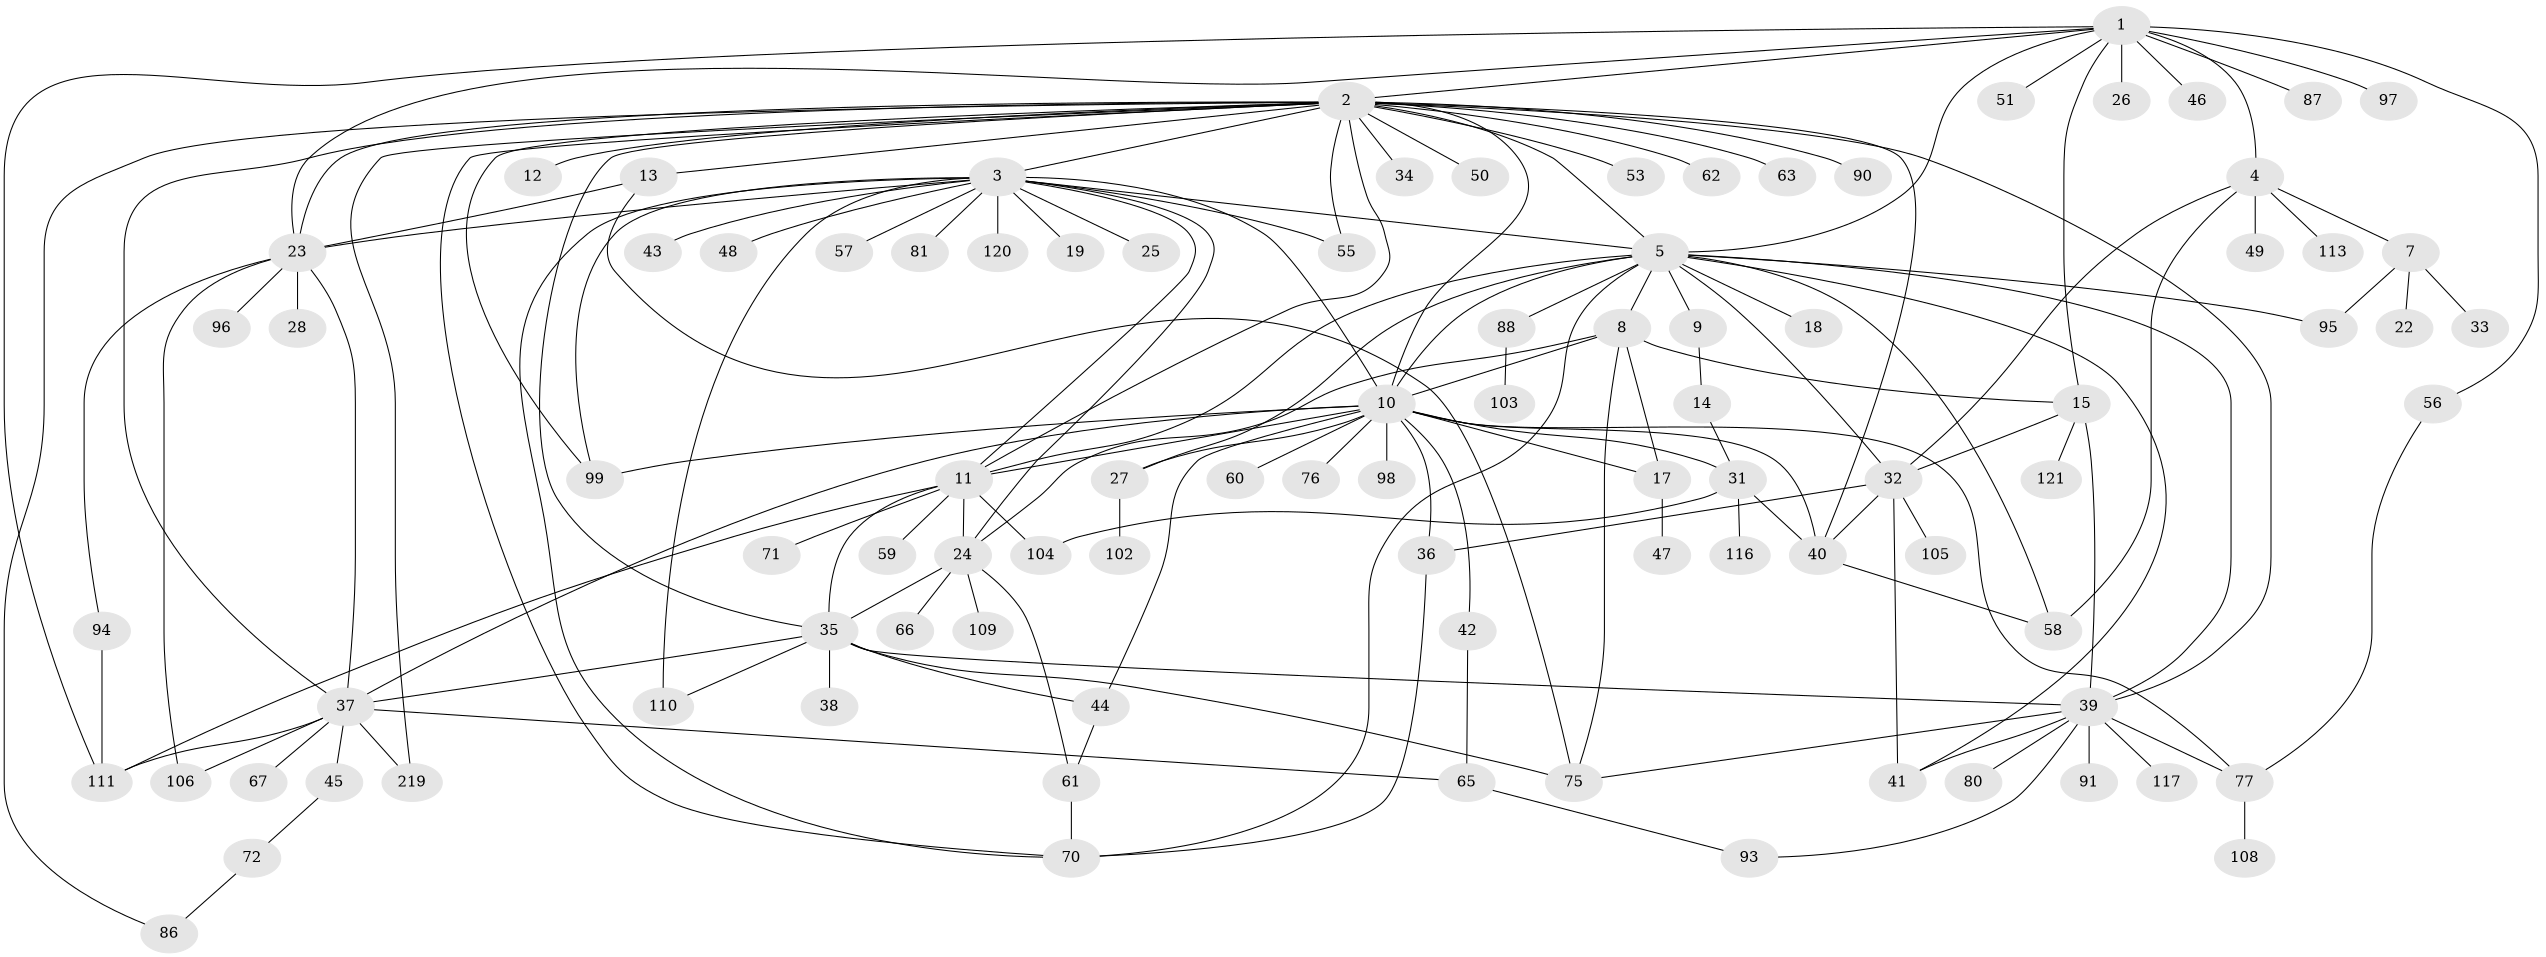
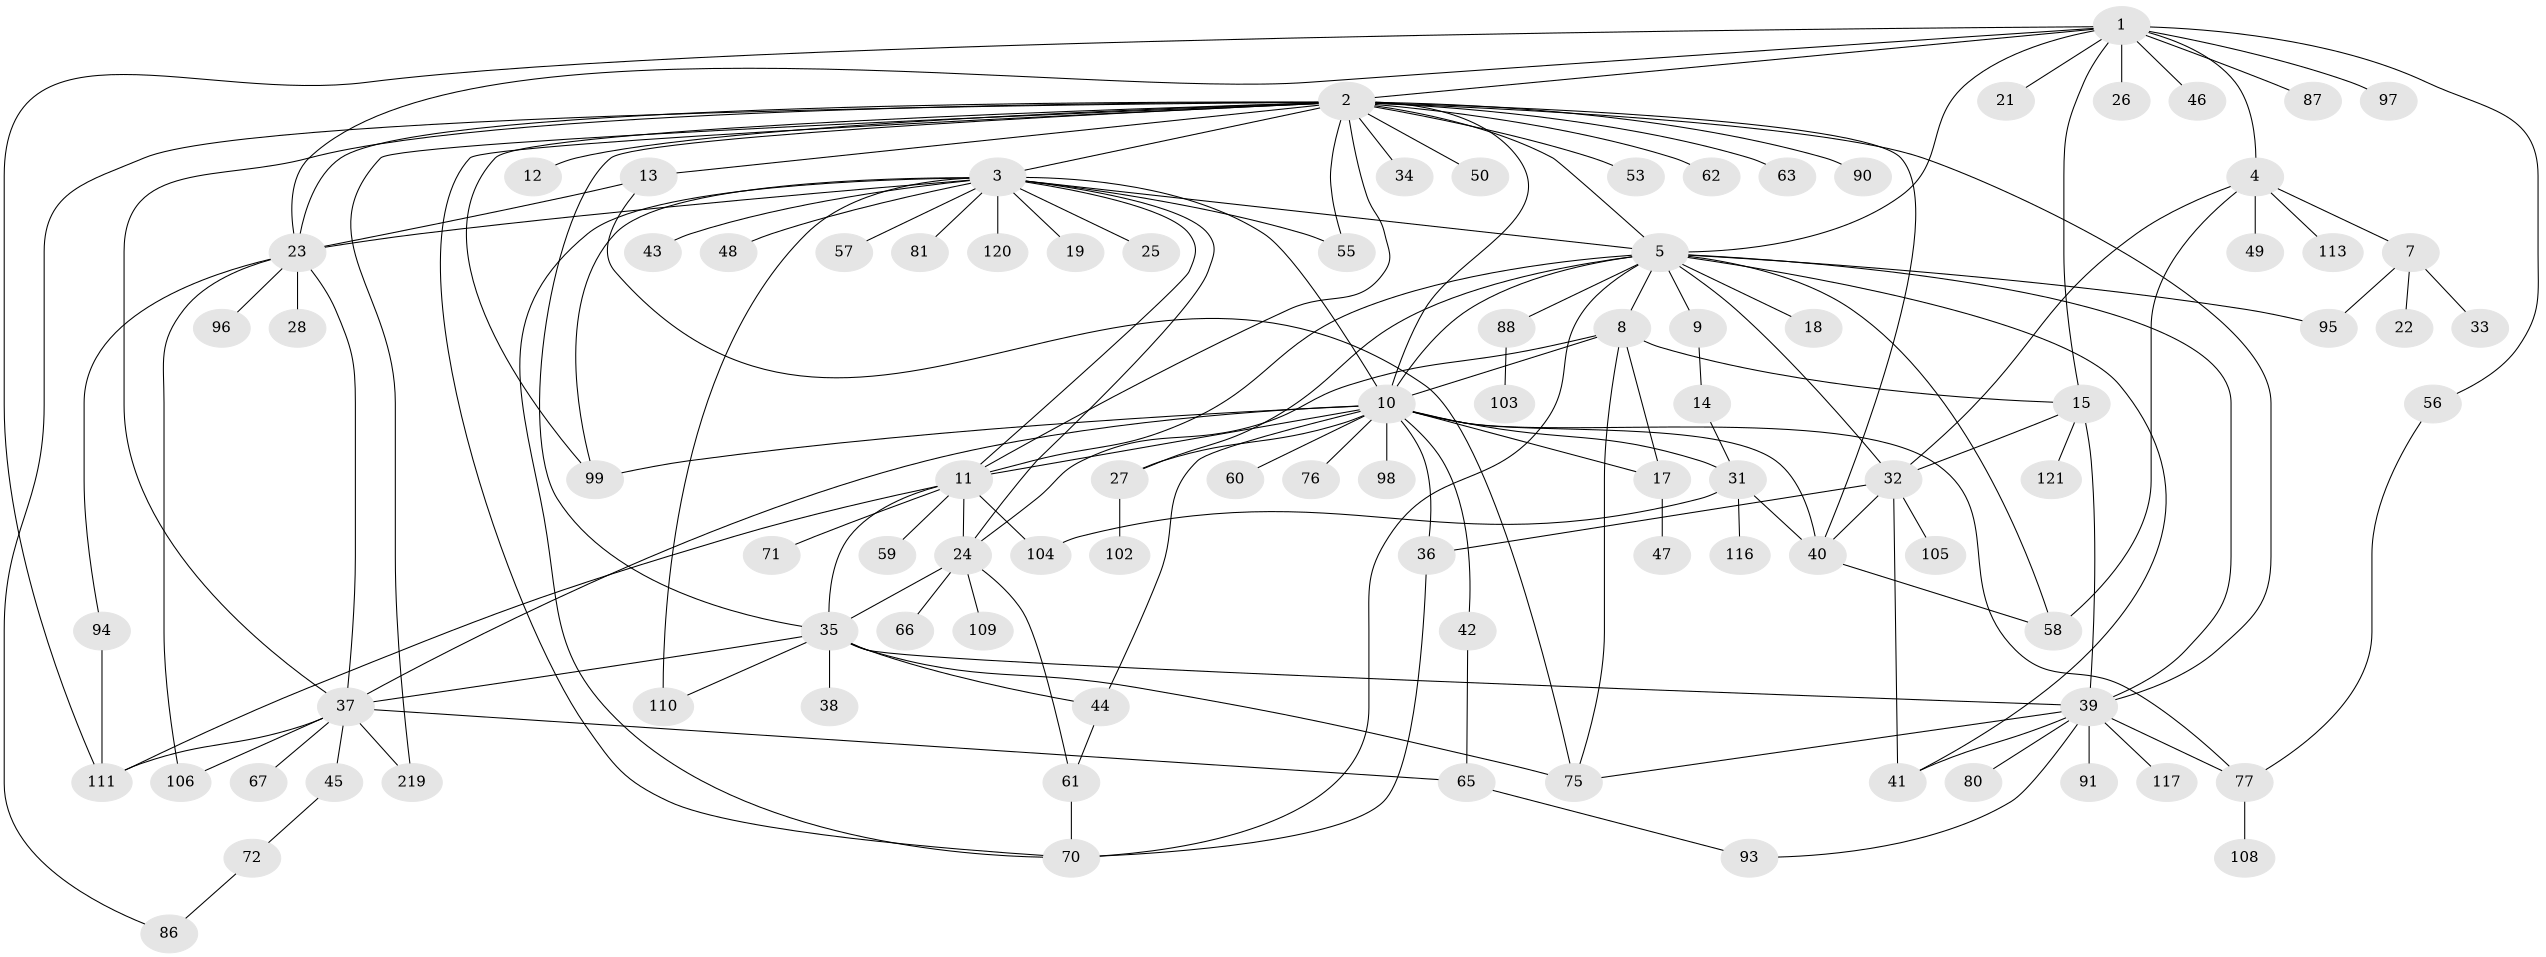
node "51": label "51" -> "21"
